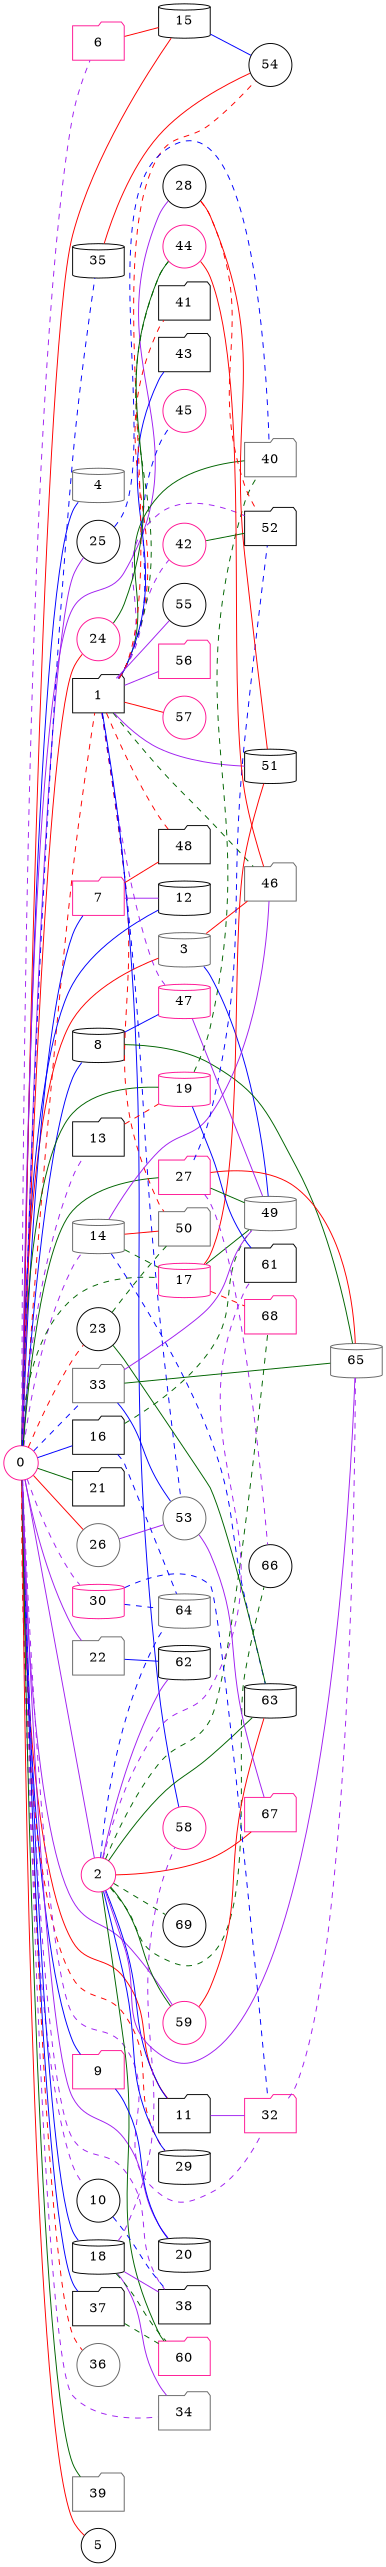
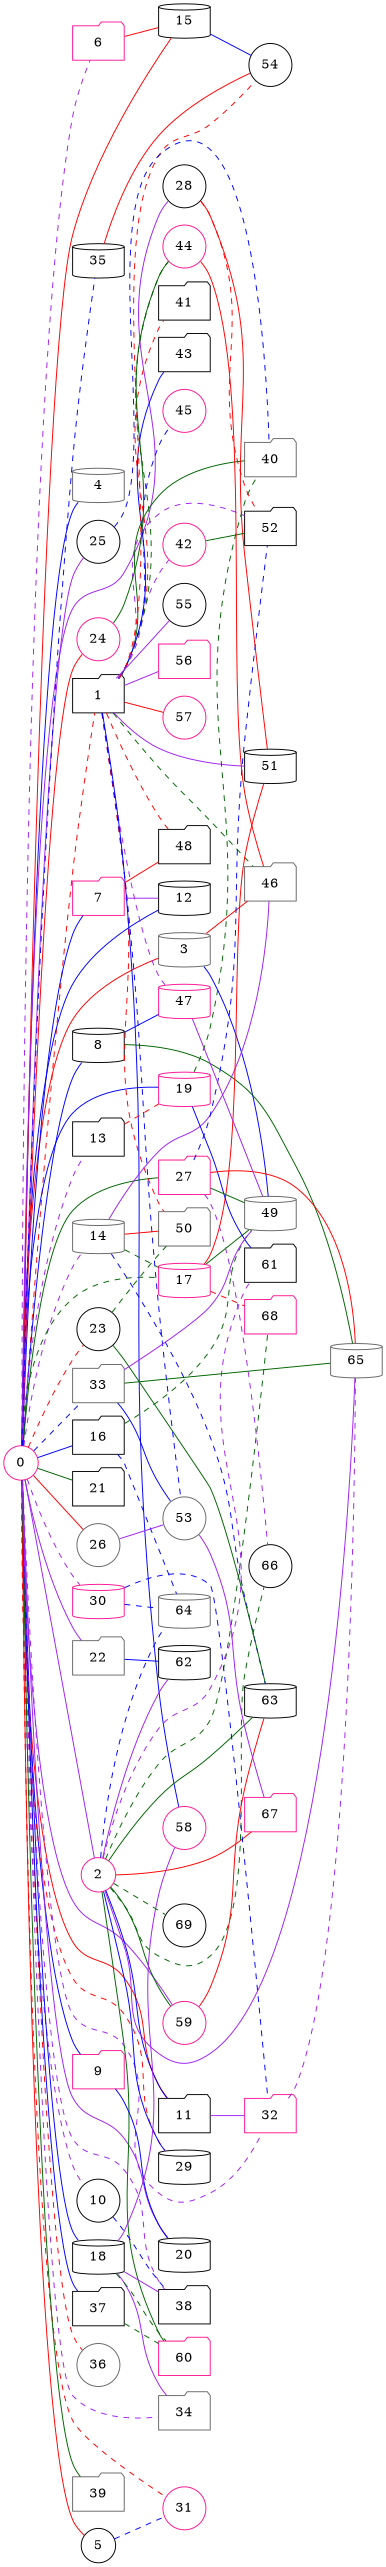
edge "19" -- "0": color darkgreen -> blue
edge "58" -- "18": style dashed -> solid
node "31": added
